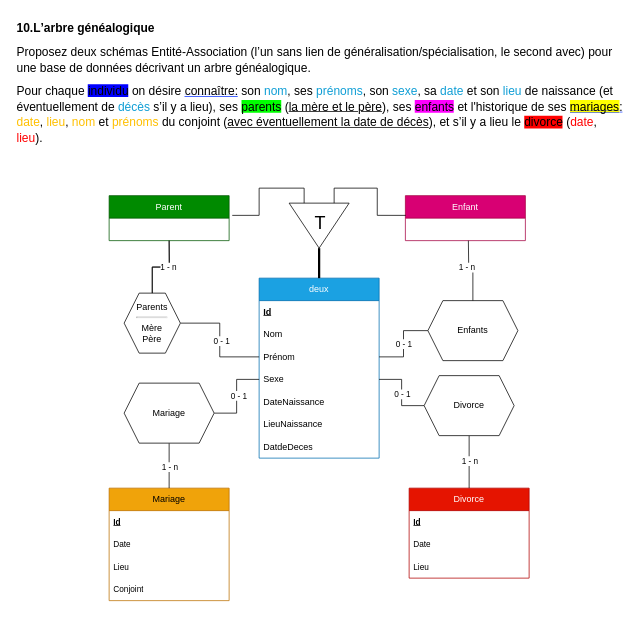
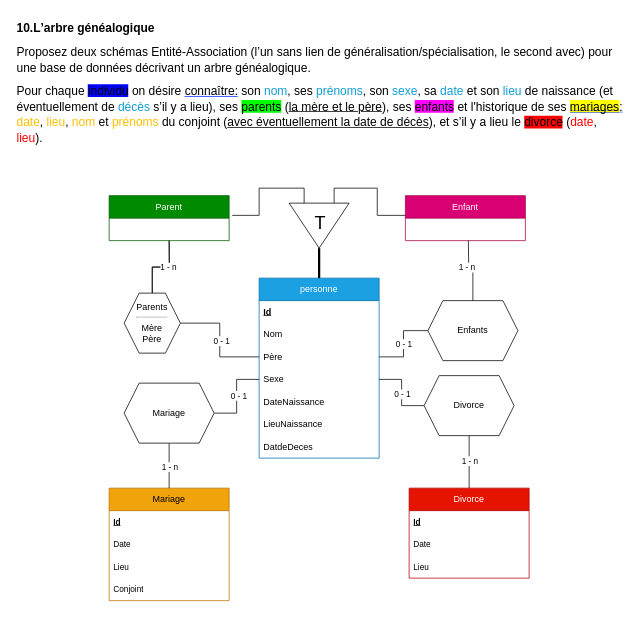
node "deux": label "deux" -> "personne"
node "Prénom": label "Prénom" -> "Père"
